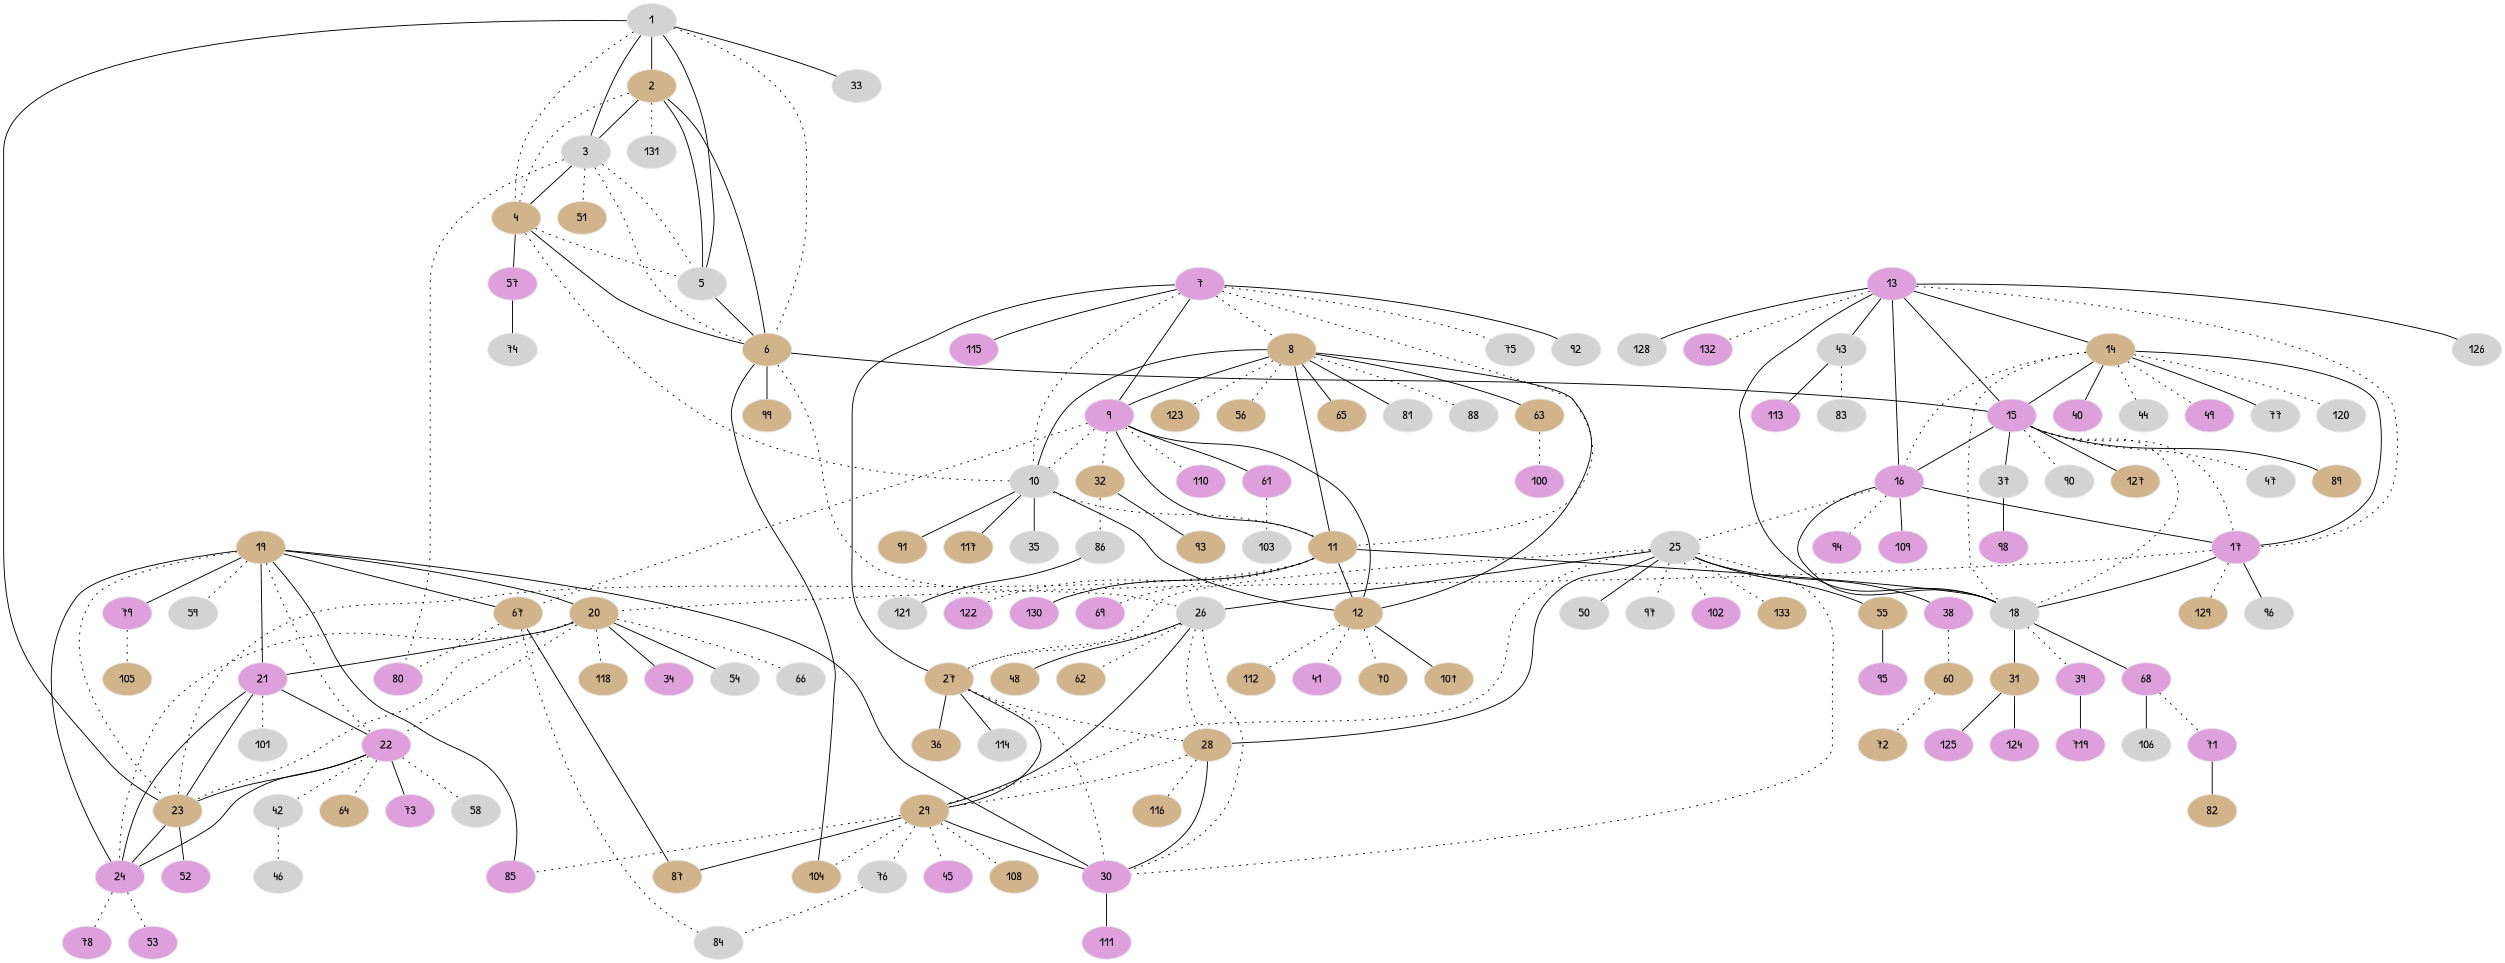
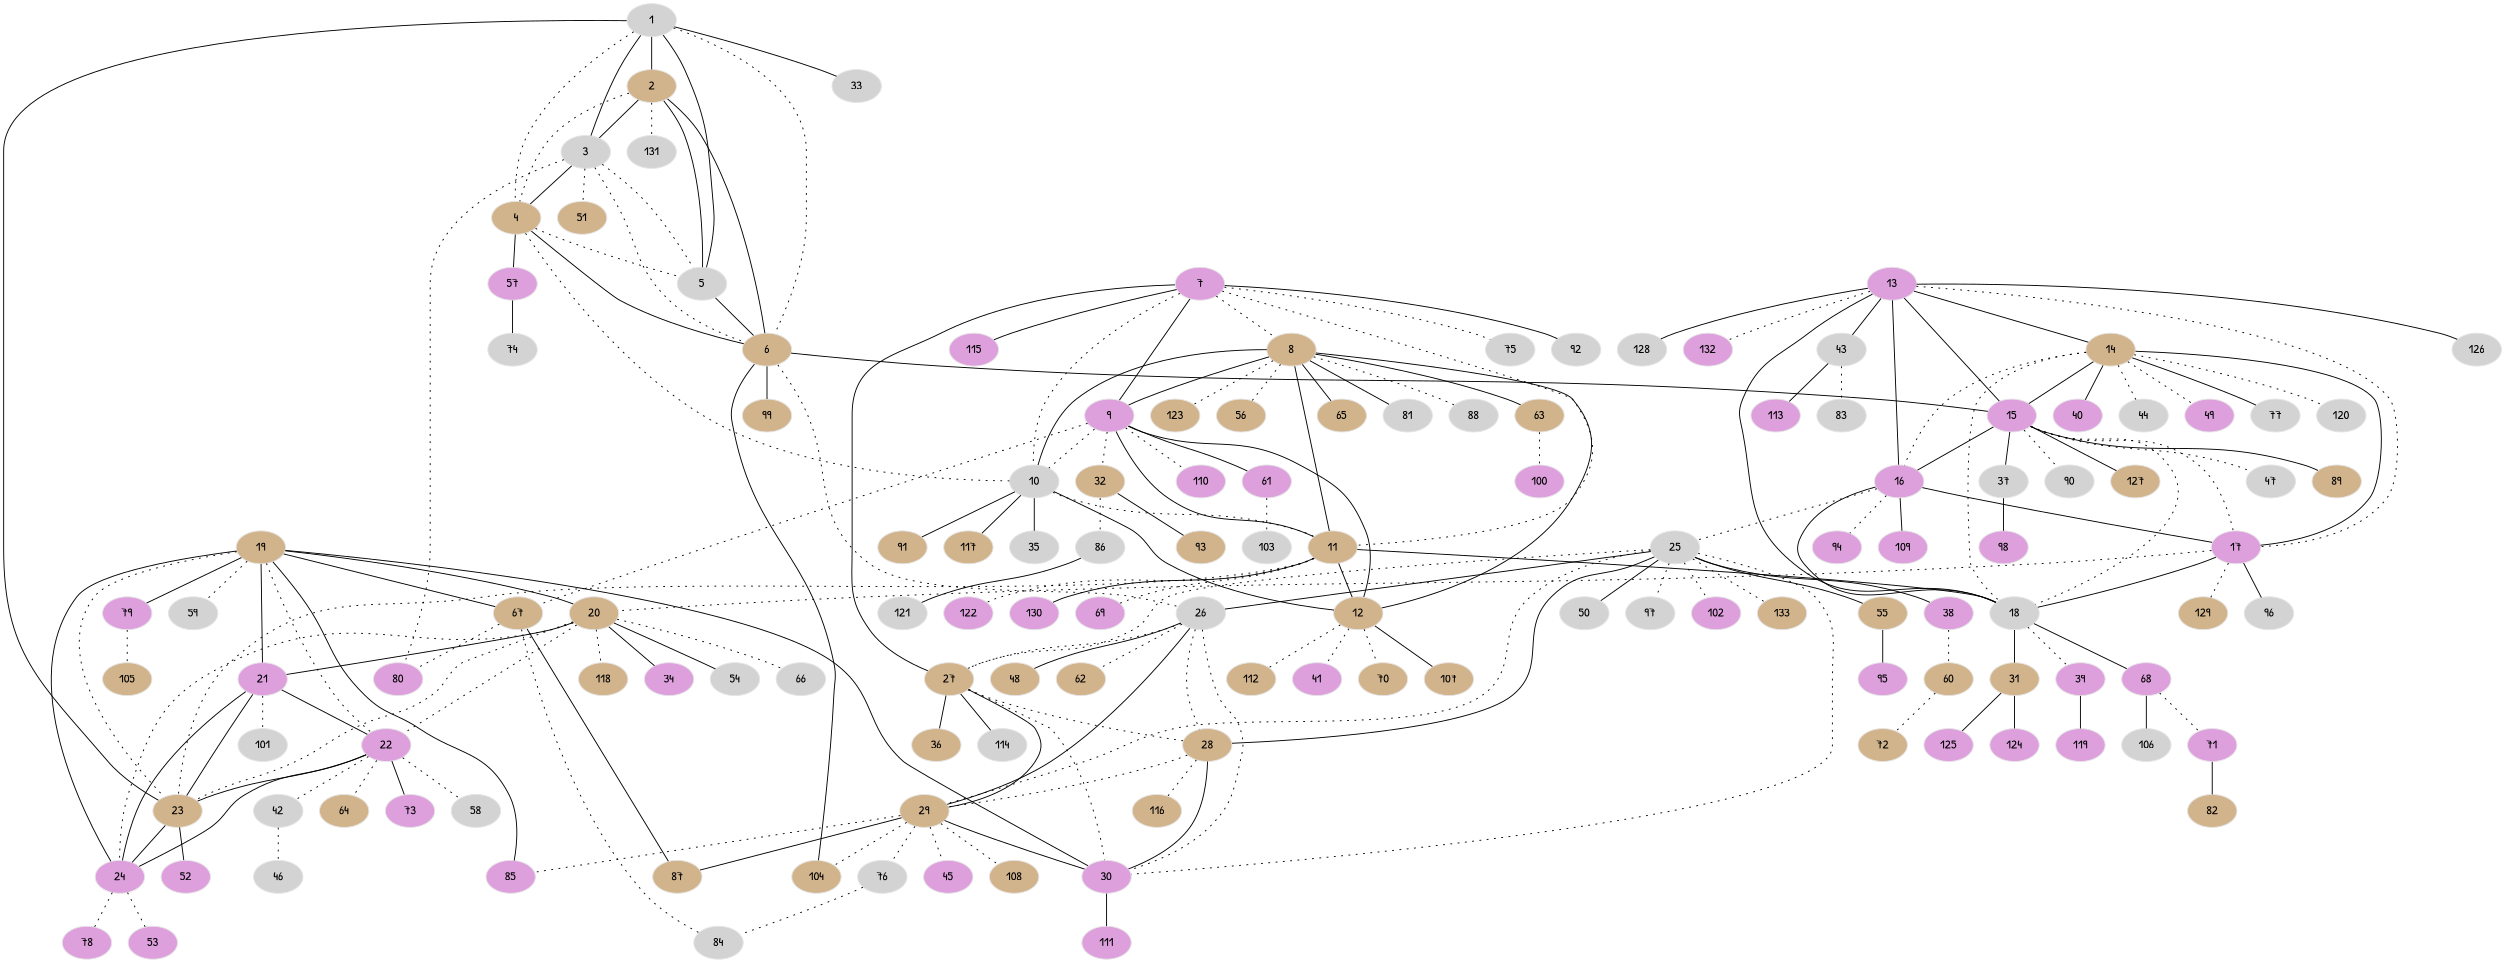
node "719": label "719" -> "119"
